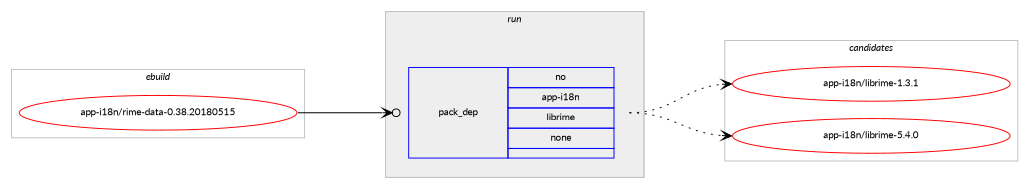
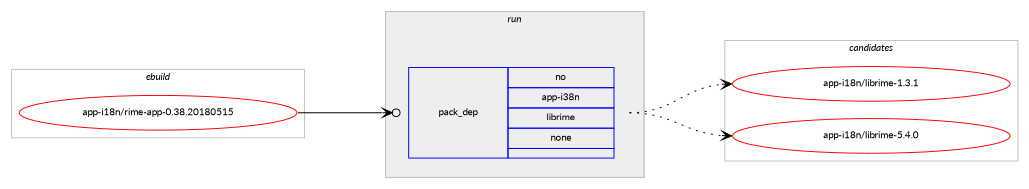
node "pack_dep": text "app-i18n" -> "app-i38n"
node "app-i18n/rime-data-0.38.20180515": label "app-i18n/rime-data-0.38.20180515" -> "app-i18n/rime-app-0.38.20180515"
